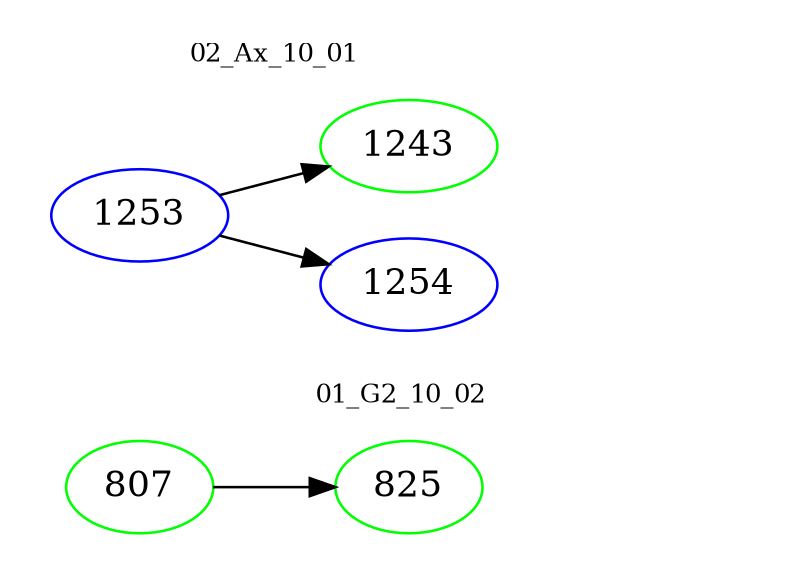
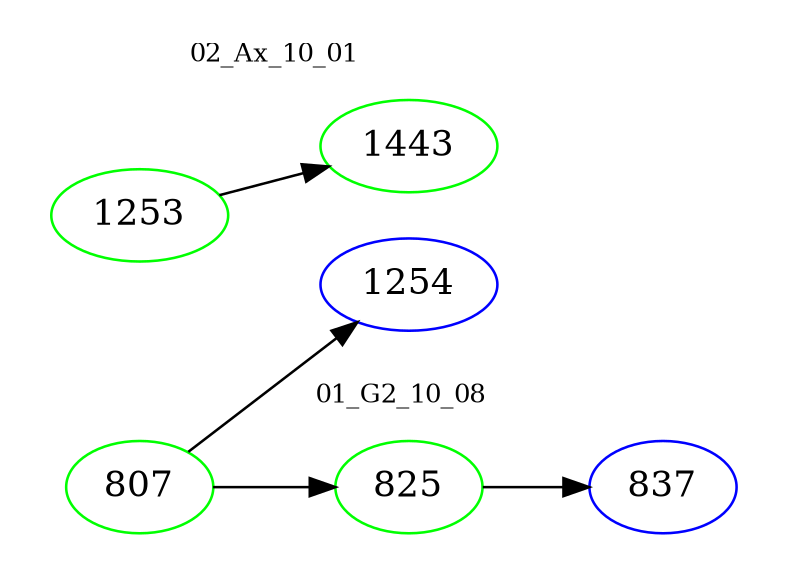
node "1243": label "1243" -> "1443"
node "1253": color blue -> green
edge "1253" -> "1254": now "807" -> "1254"
cluster "01_G2_10_02": label "01_G2_10_02" -> "01_G2_10_08"
node "837": added
